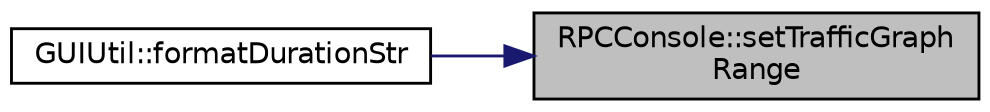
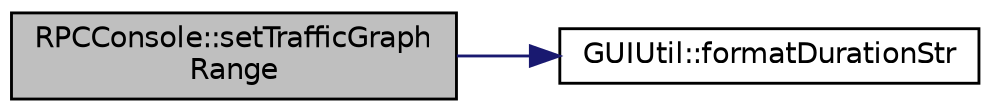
edge "GUIUtil::formatDurationStr" -> "RPCConsole::setTrafficGraph Range": reversed
